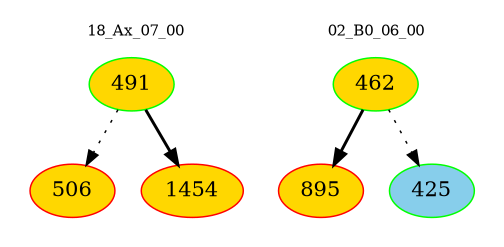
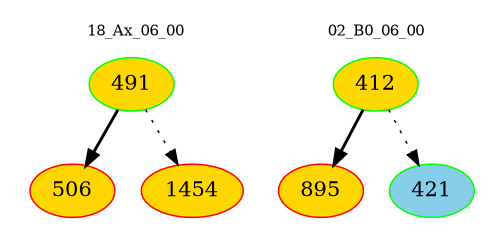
cluster "18_Ax_07_00": label "18_Ax_07_00" -> "18_Ax_06_00"
node "462": label "462" -> "412"
edge "491" -> "506": style dotted -> bold
edge "491" -> "1454": style bold -> dotted
node "425": label "425" -> "421"
